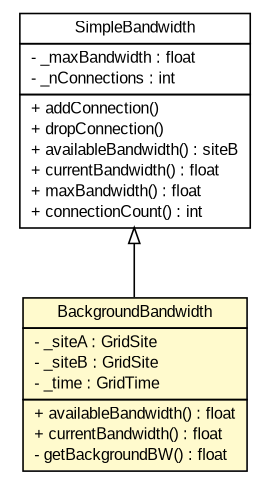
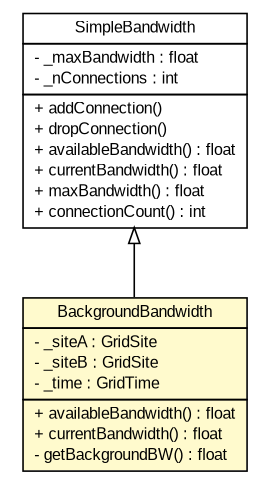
node "SimpleBandwidth": text "+ availableBandwidth() : siteB" -> "+ availableBandwidth() : float"
